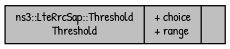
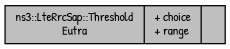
node "ns3::LteRrcSap::Threshold": text "Threshold" -> "Eutra"
